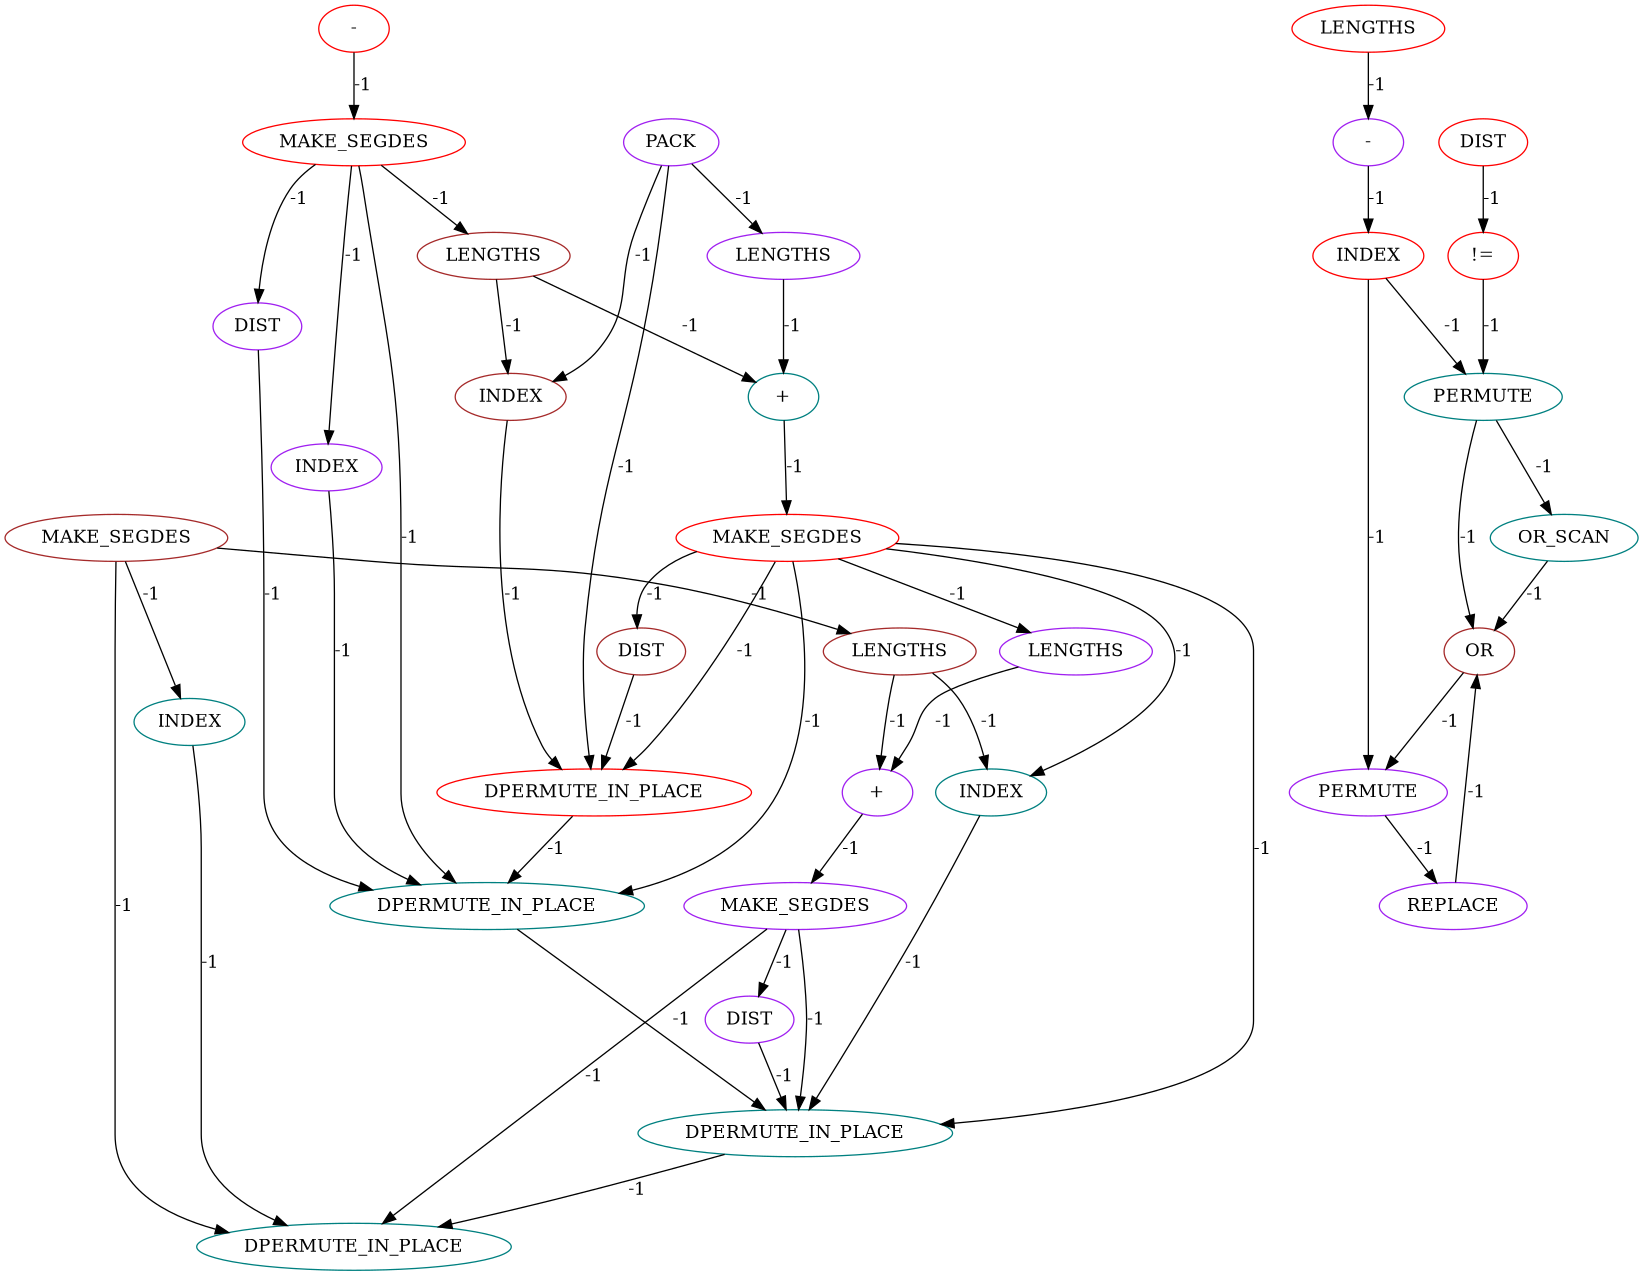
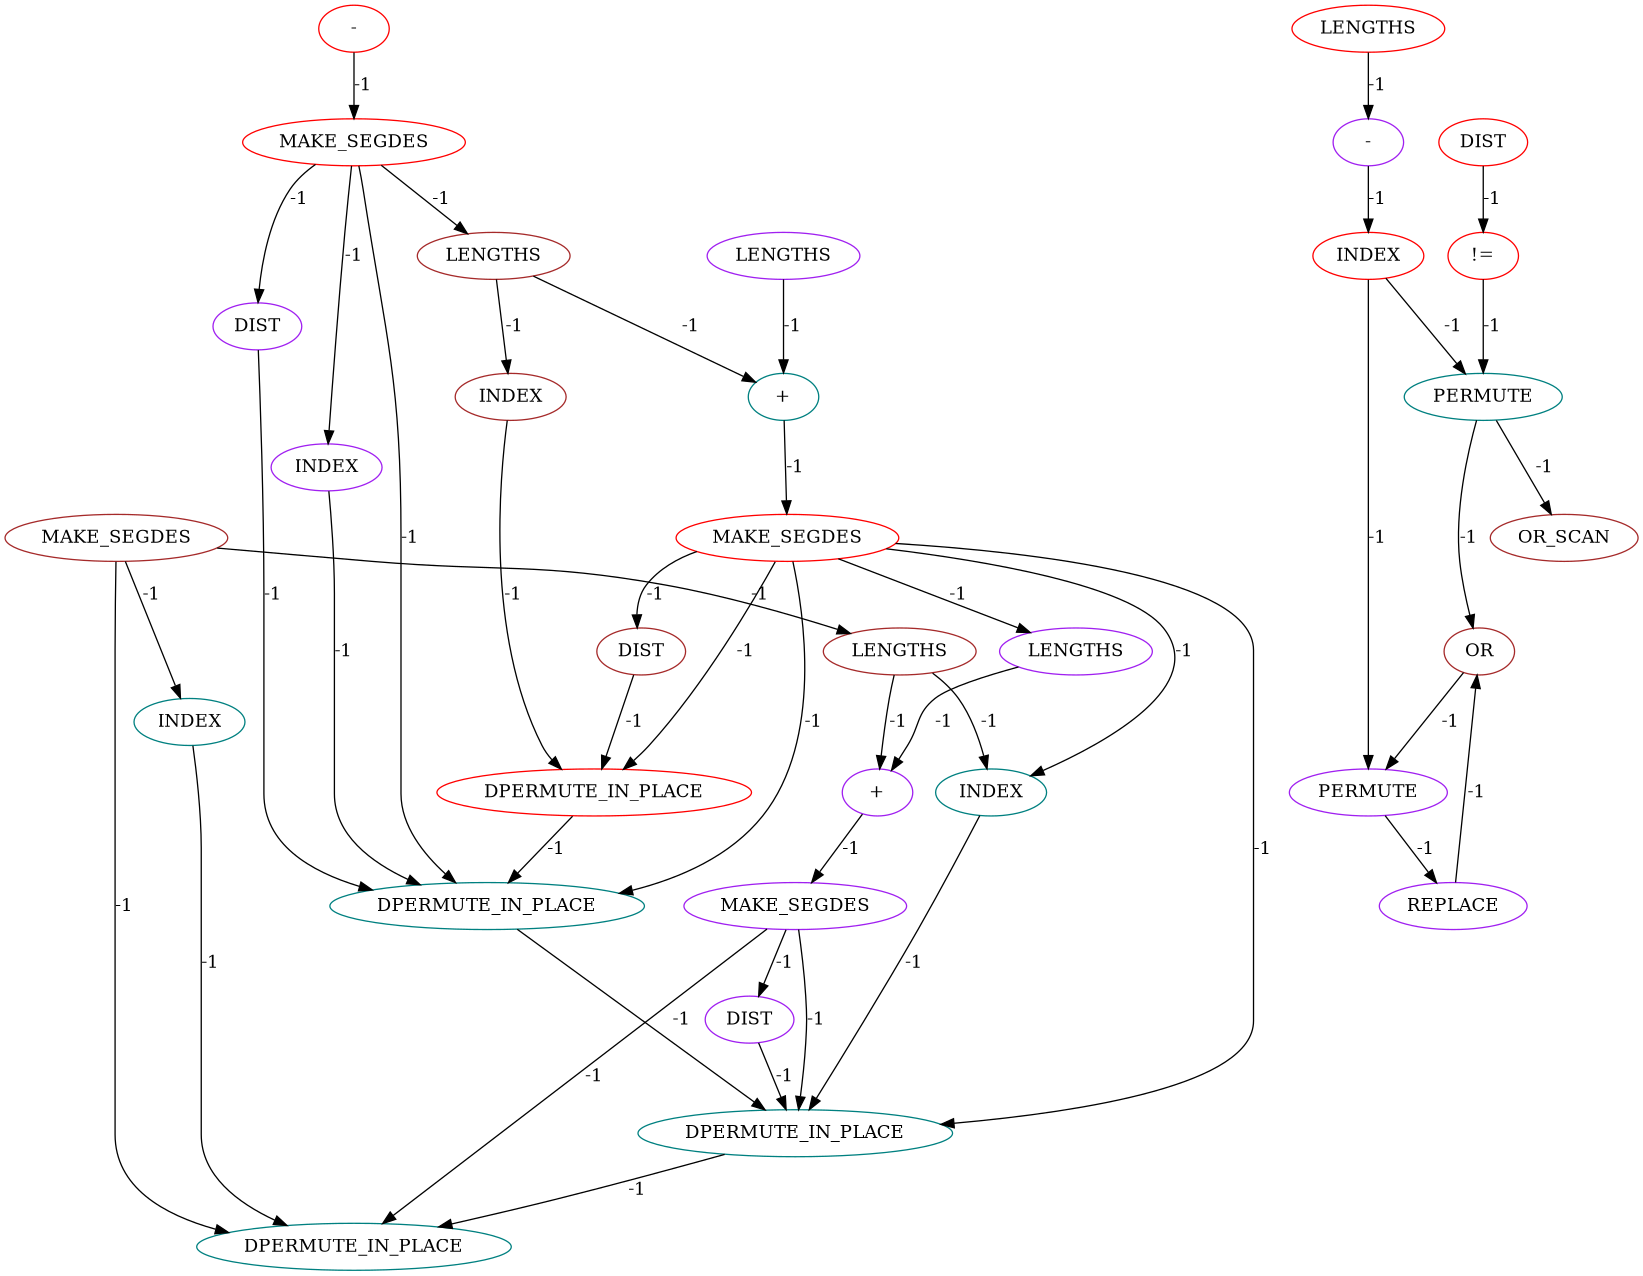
node "PACK": removed
node "OR_SCAN": color teal -> brown
edge "OR_SCAN" -> "OR": removed, label "-1"
